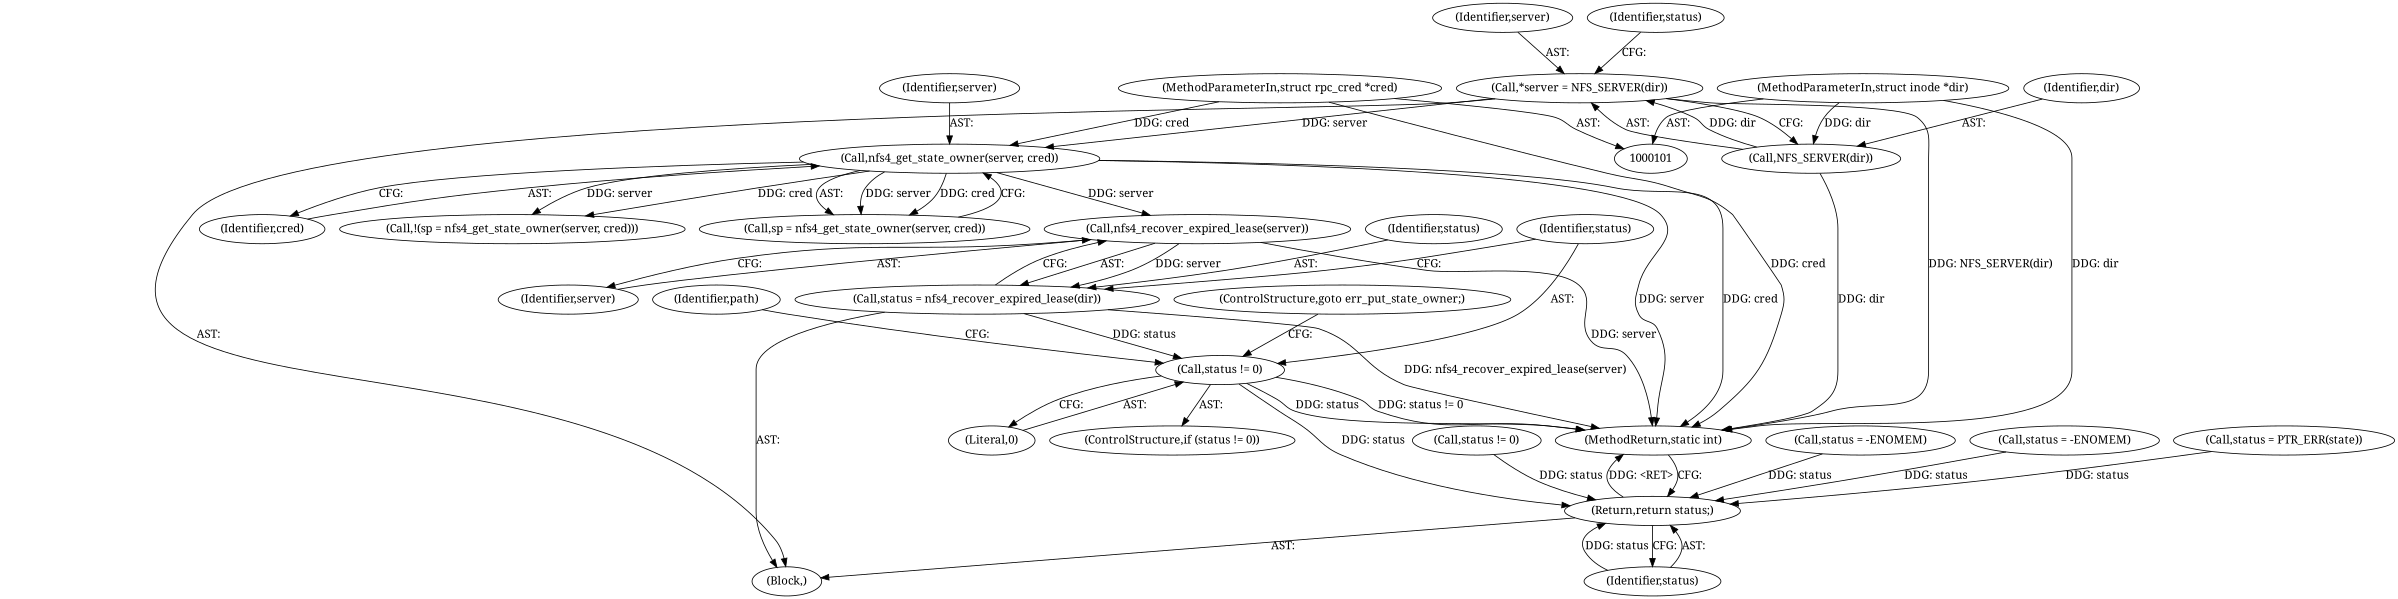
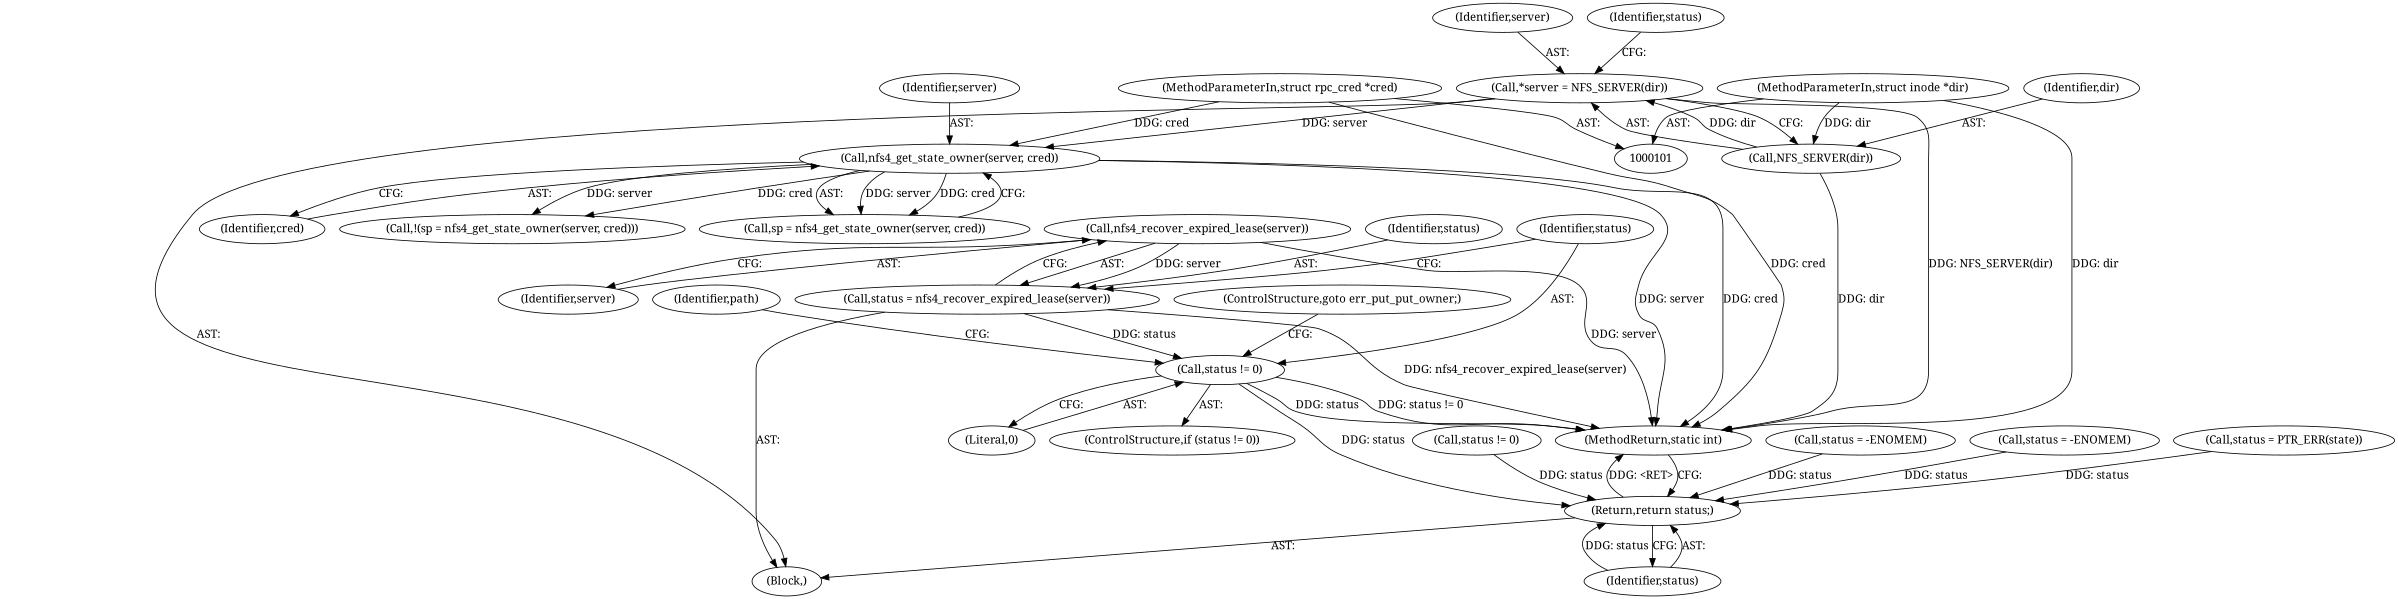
edge "(Call,nfs4_get_state_owner(server, cred))" -> "(Call,nfs4_recover_expired_lease(server))": removed, label "DDG: server"
node "(Call,status = nfs4_recover_expired_lease(dir))": label "(Call,status = nfs4_recover_expired_lease(dir))" -> "(Call,status = nfs4_recover_expired_lease(server))"
node "(ControlStructure,goto err_put_state_owner;)": label "(ControlStructure,goto err_put_state_owner;)" -> "(ControlStructure,goto err_put_put_owner;)"
